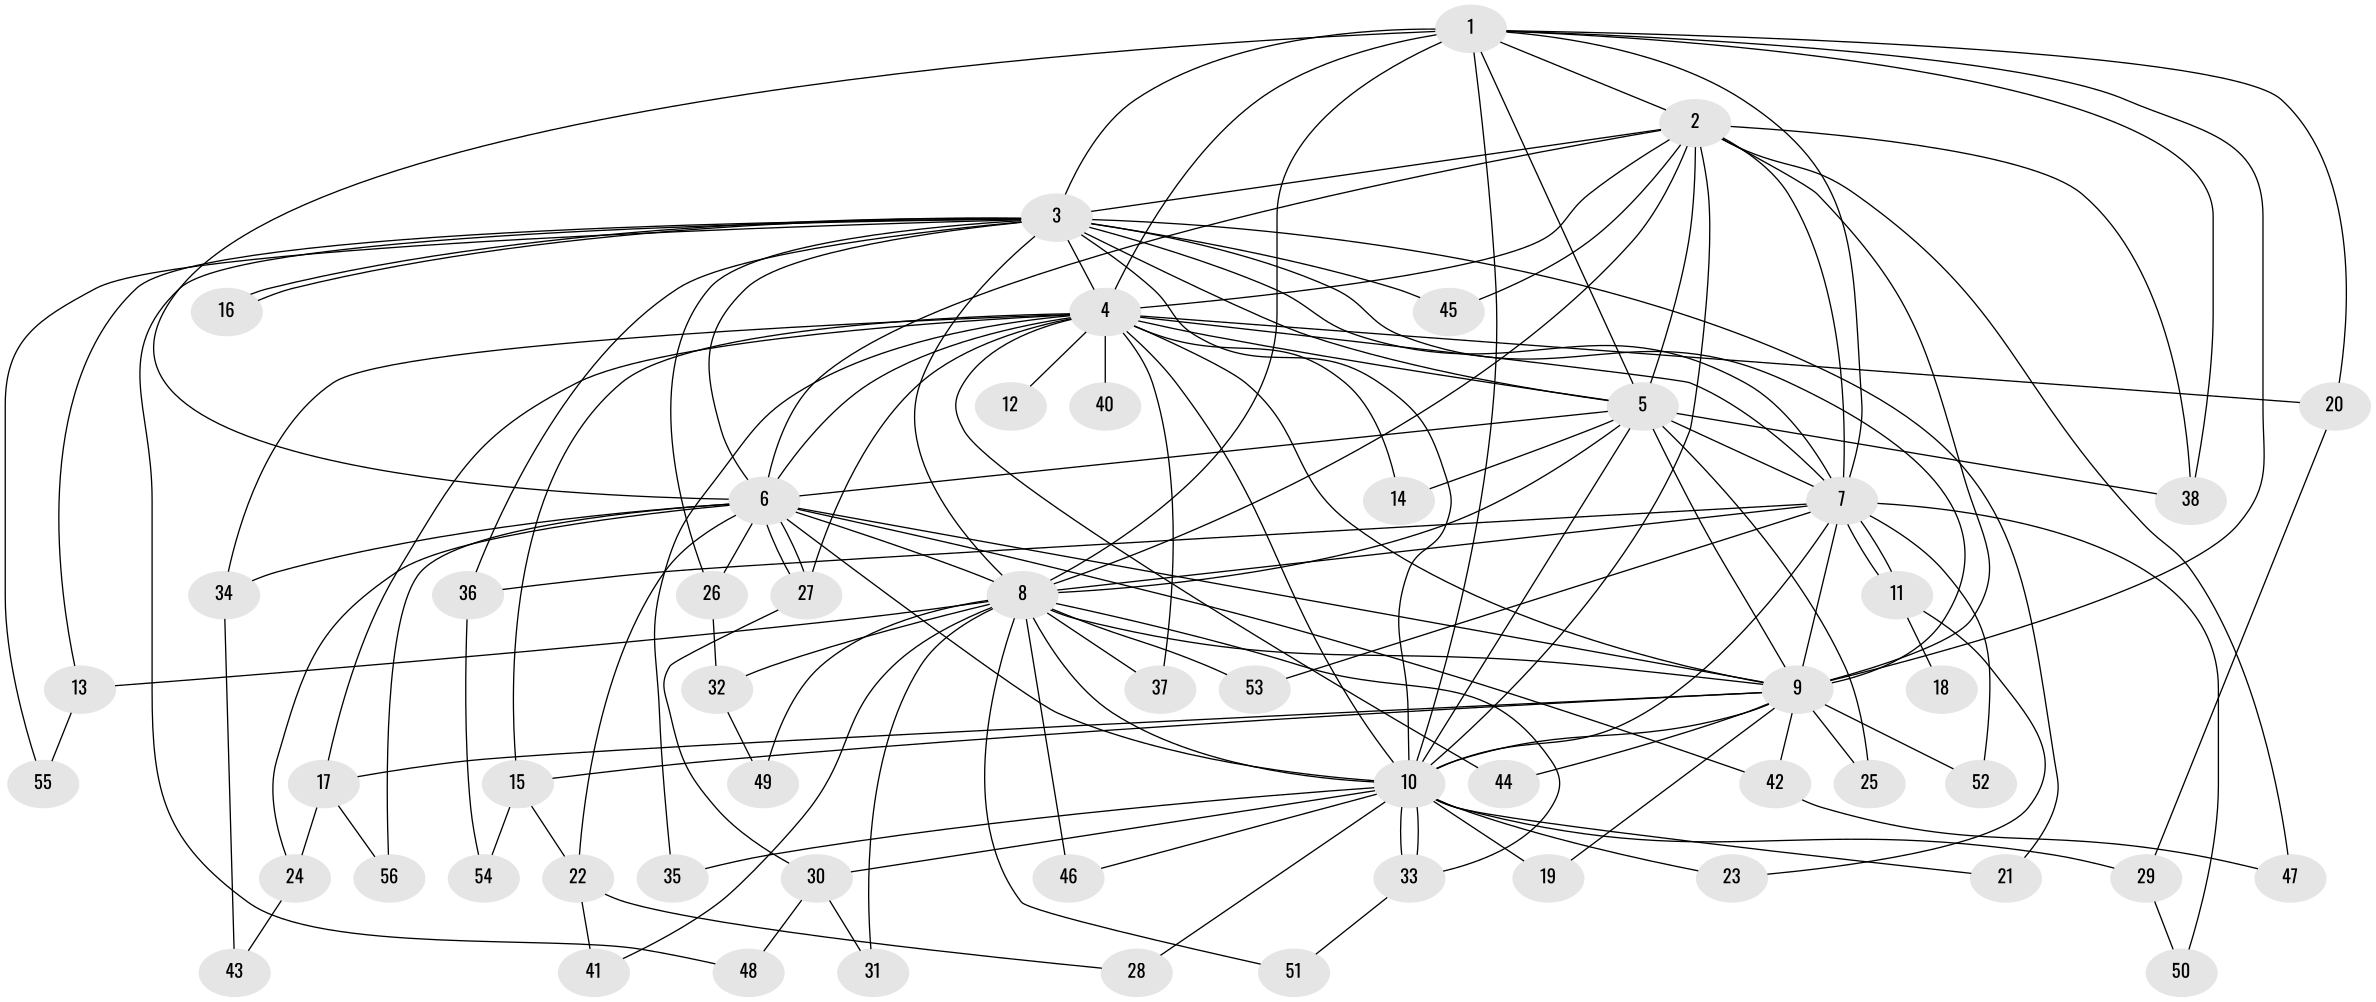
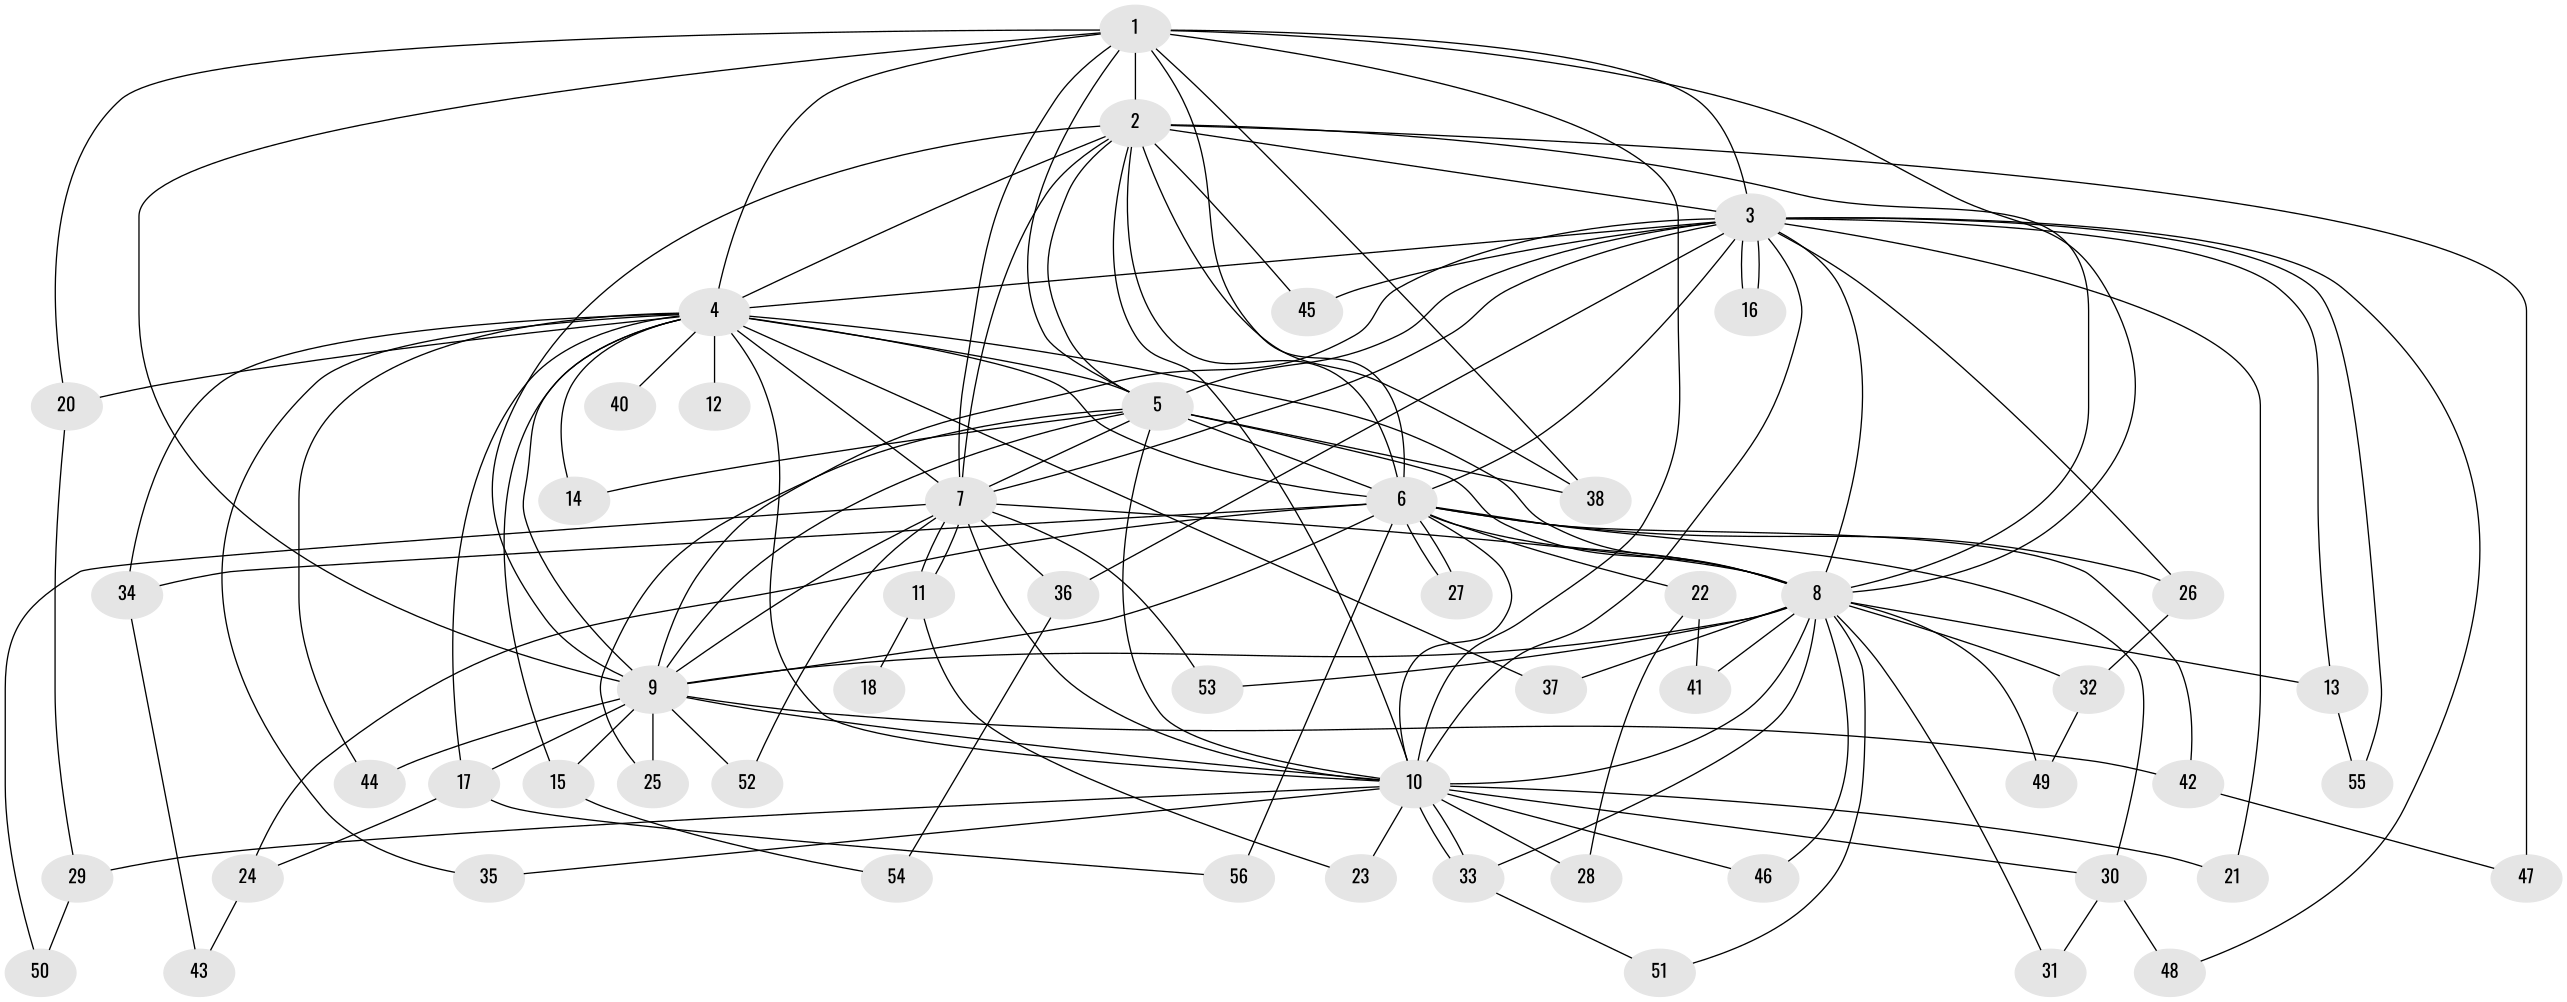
edge "4" -- "27": now "4" -- "8"
edge "27" -- "30": now "6" -- "30"
edge "15" -- "22": removed
node "19": removed
